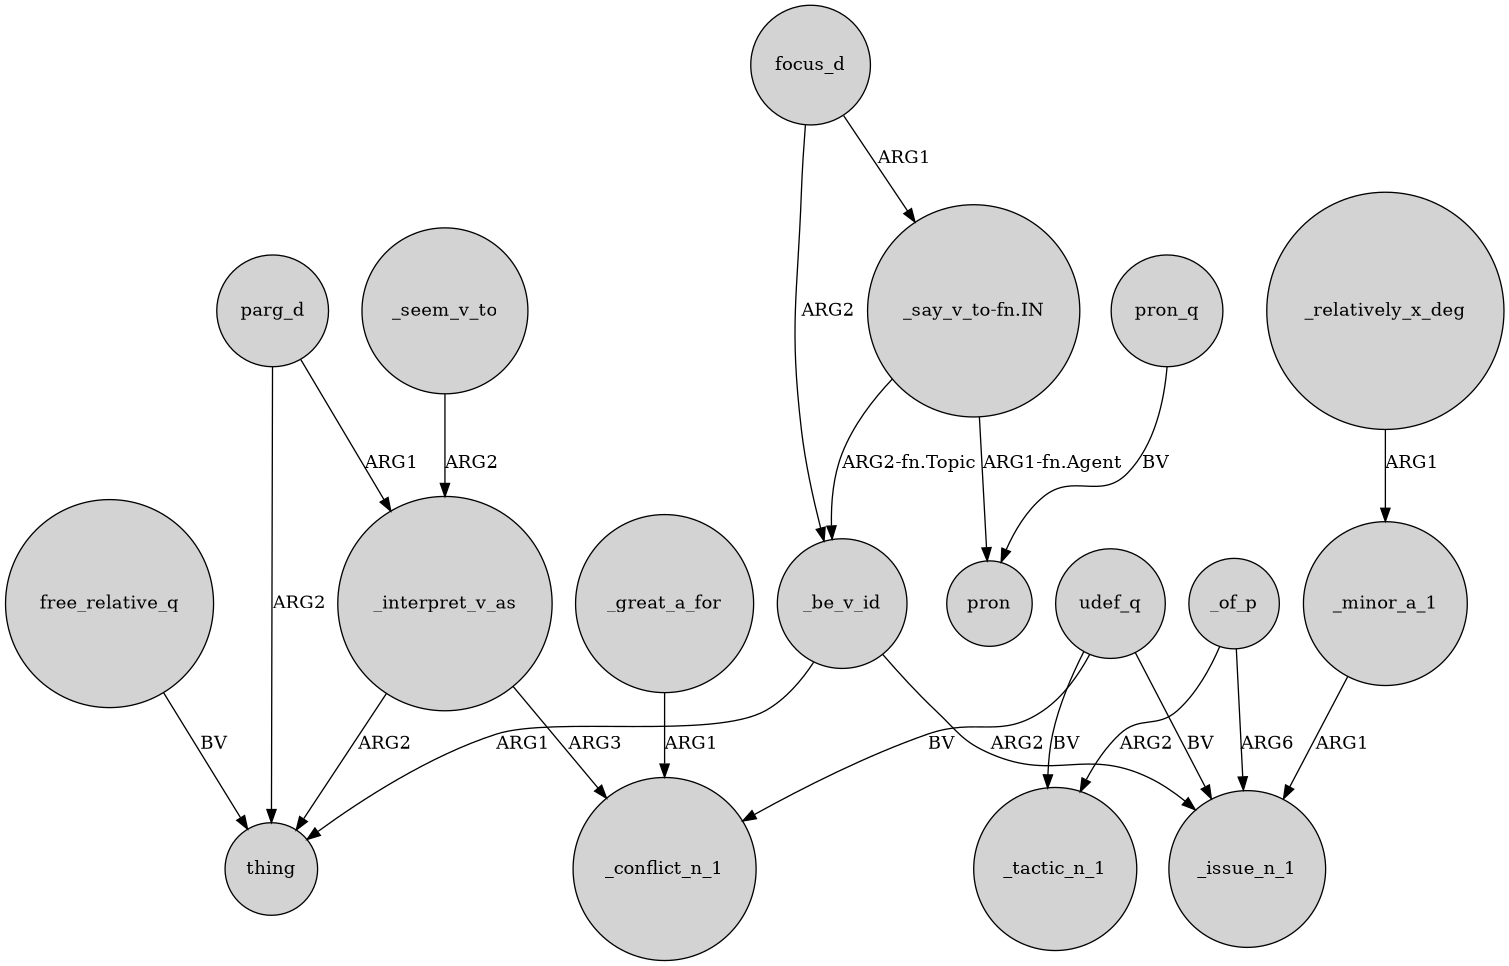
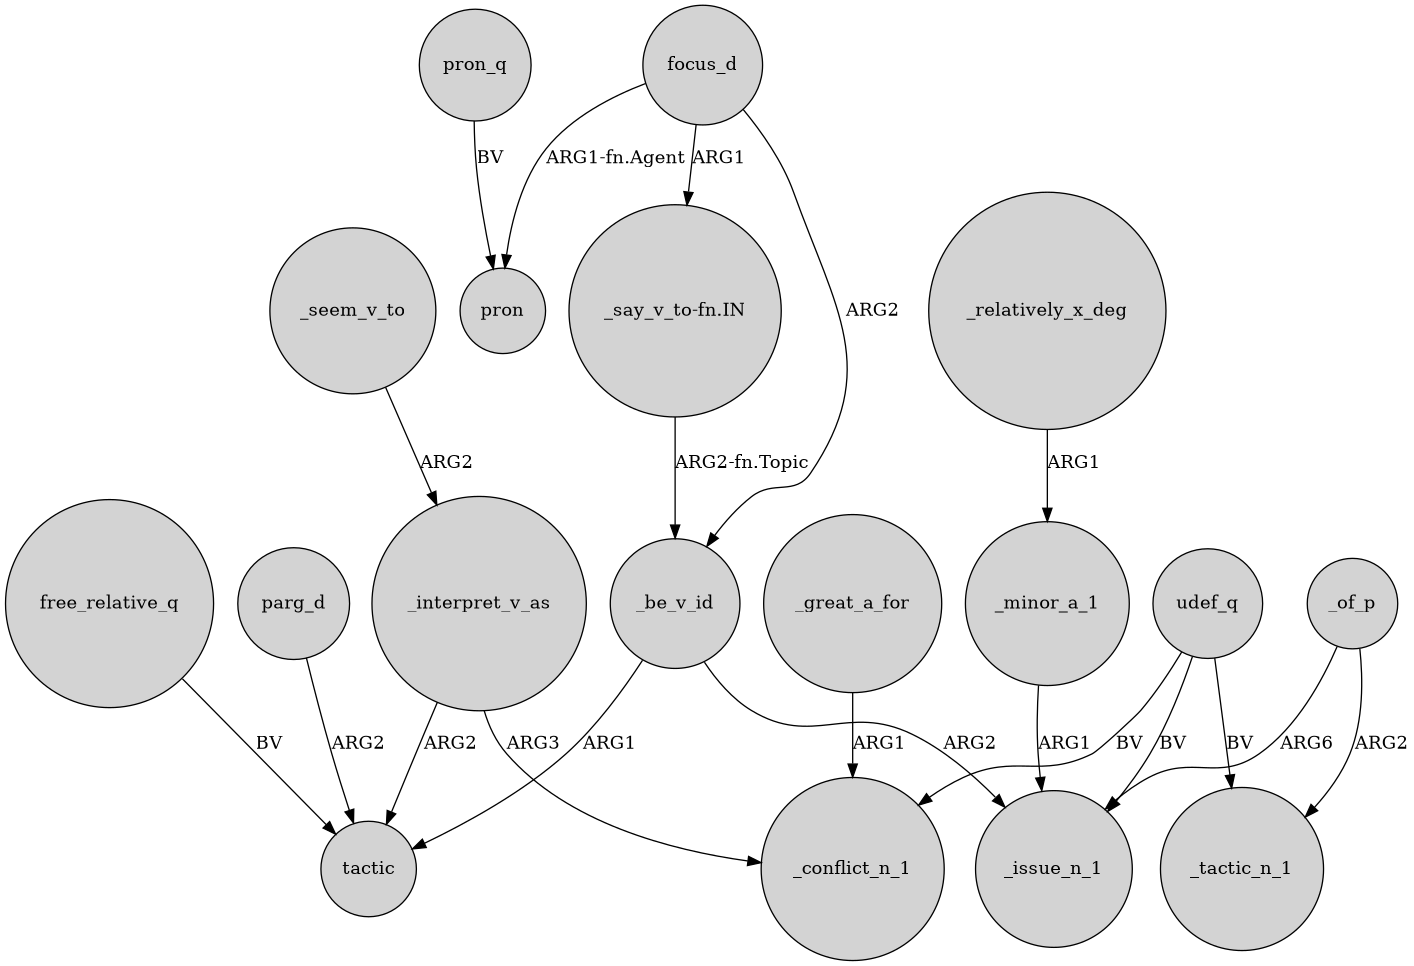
edge "parg_d" -> "_interpret_v_as": removed, label "ARG1"
edge "_say_v_to-fn.IN" -> "pron": now "focus_d" -> "pron"
node "thing": label "thing" -> "tactic"
